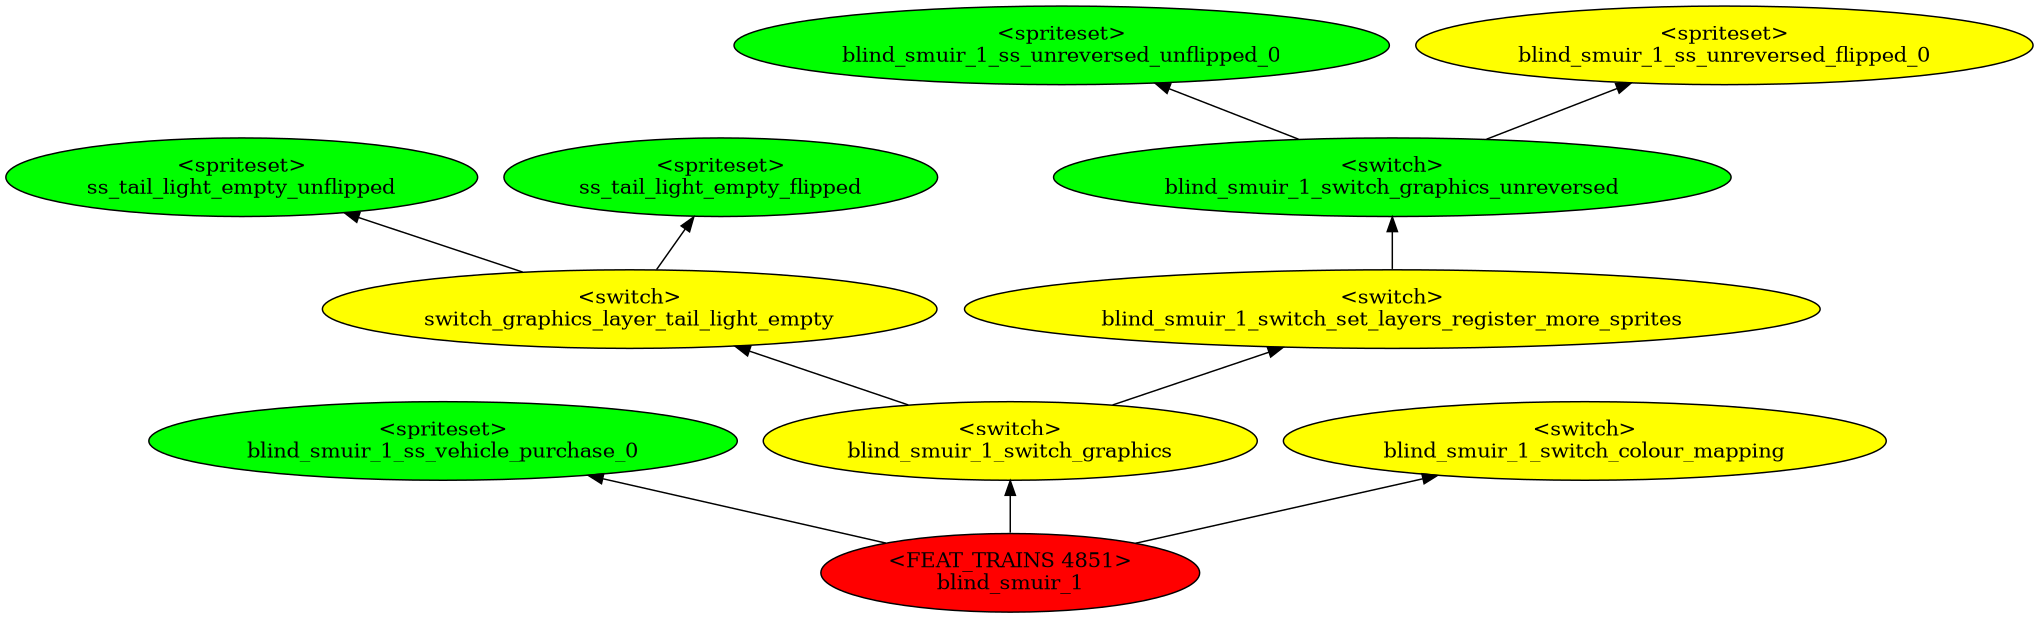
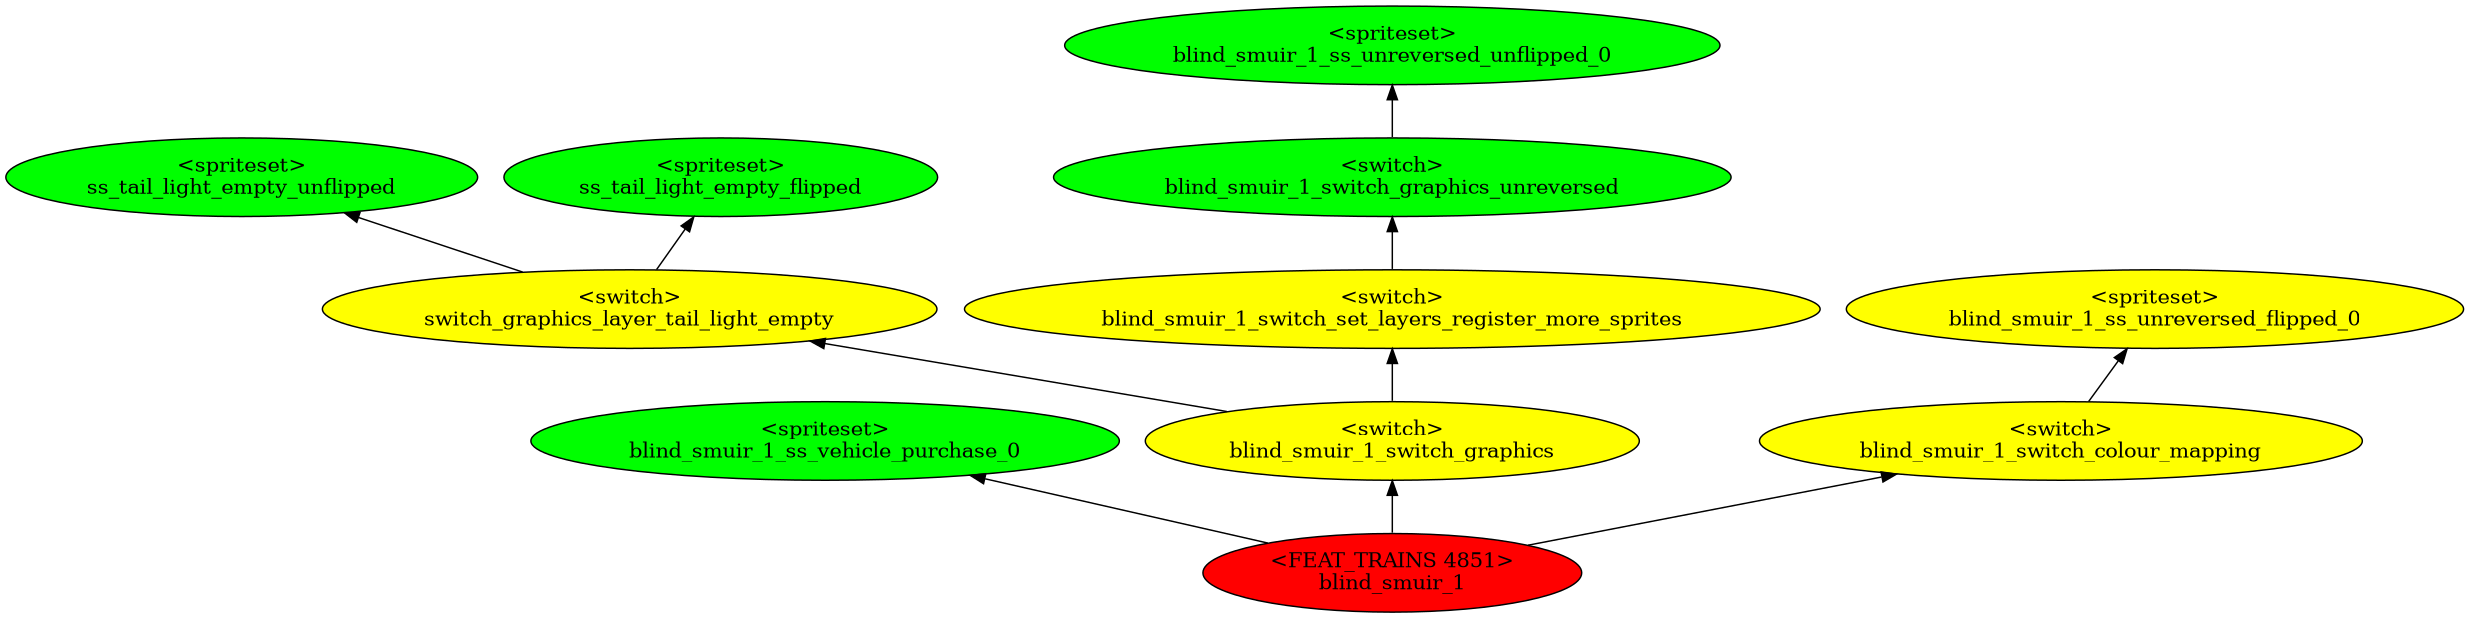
edge "<switch> blind_smuir_1_switch_graphics_unreversed" -> "<spriteset> blind_smuir_1_ss_unreversed_flipped_0": now "<switch> blind_smuir_1_switch_colour_mapping" -> "<spriteset> blind_smuir_1_ss_unreversed_flipped_0"
